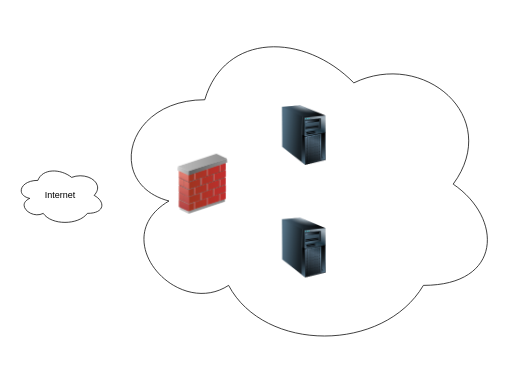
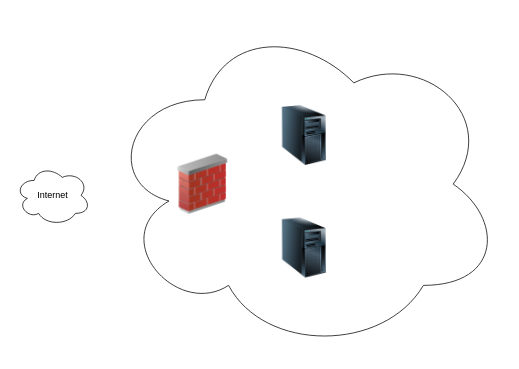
node "Internet": size 90x60 -> 75x60
